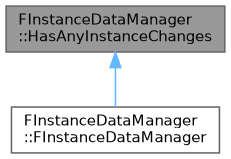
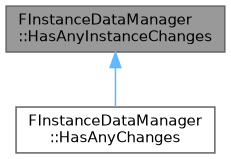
node "FInstanceDataManager ::FInstanceDataManager": label "FInstanceDataManager ::FInstanceDataManager" -> "FInstanceDataManager ::HasAnyChanges"
